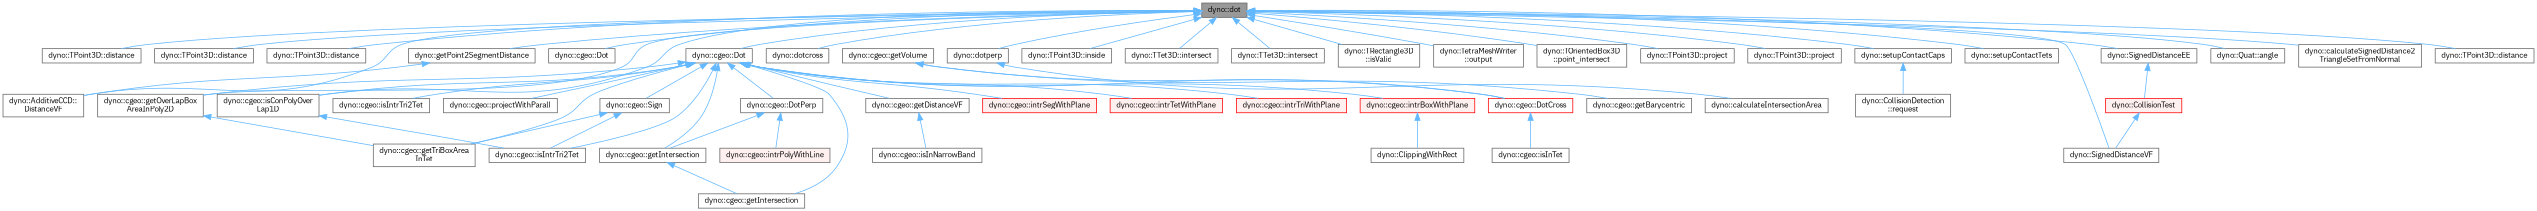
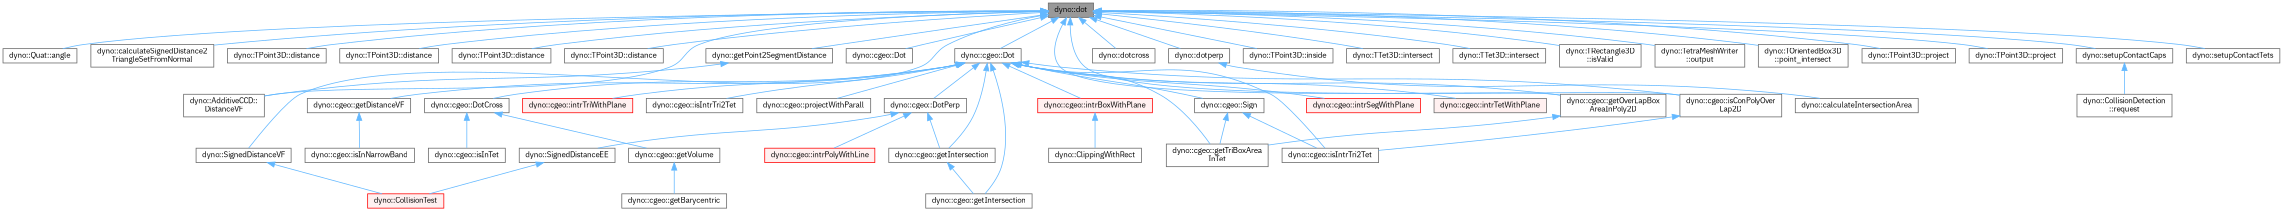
edge "dyno::SignedDistanceEE" -> "dyno::dot": now "dyno::SignedDistanceEE" -> "dyno::cgeo::DotPerp"
edge "dyno::cgeo::DotCross" -> "dyno::cgeo::getVolume": reversed
node "dyno::cgeo::isConPolyOver Lap1D": label "dyno::cgeo::isConPolyOver Lap1D" -> "dyno::cgeo::isConPolyOver Lap2D"
node "dyno::cgeo::intrTetWithPlane": color red -> grey40
node "dyno::cgeo::DotCross": color red -> grey40
edge "dyno::SignedDistanceVF" -> "dyno::CollisionTest": reversed
node "dyno::cgeo::intrPolyWithLine": color grey40 -> red
